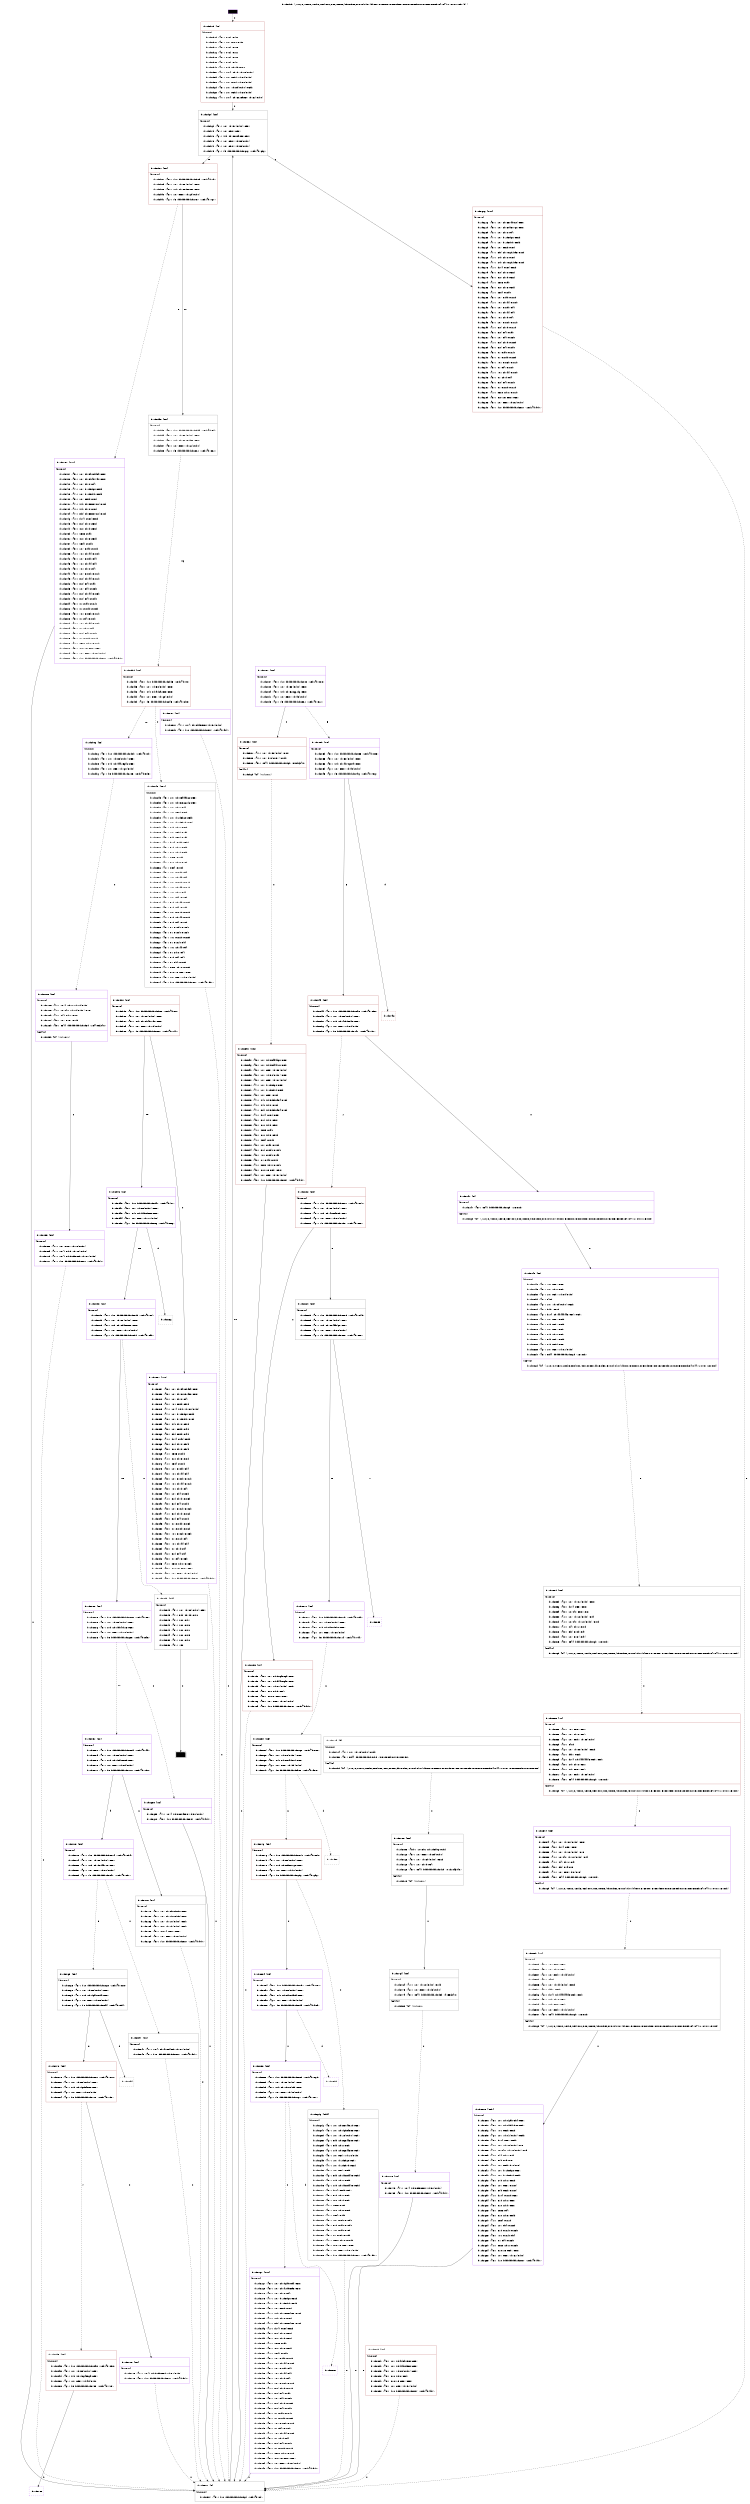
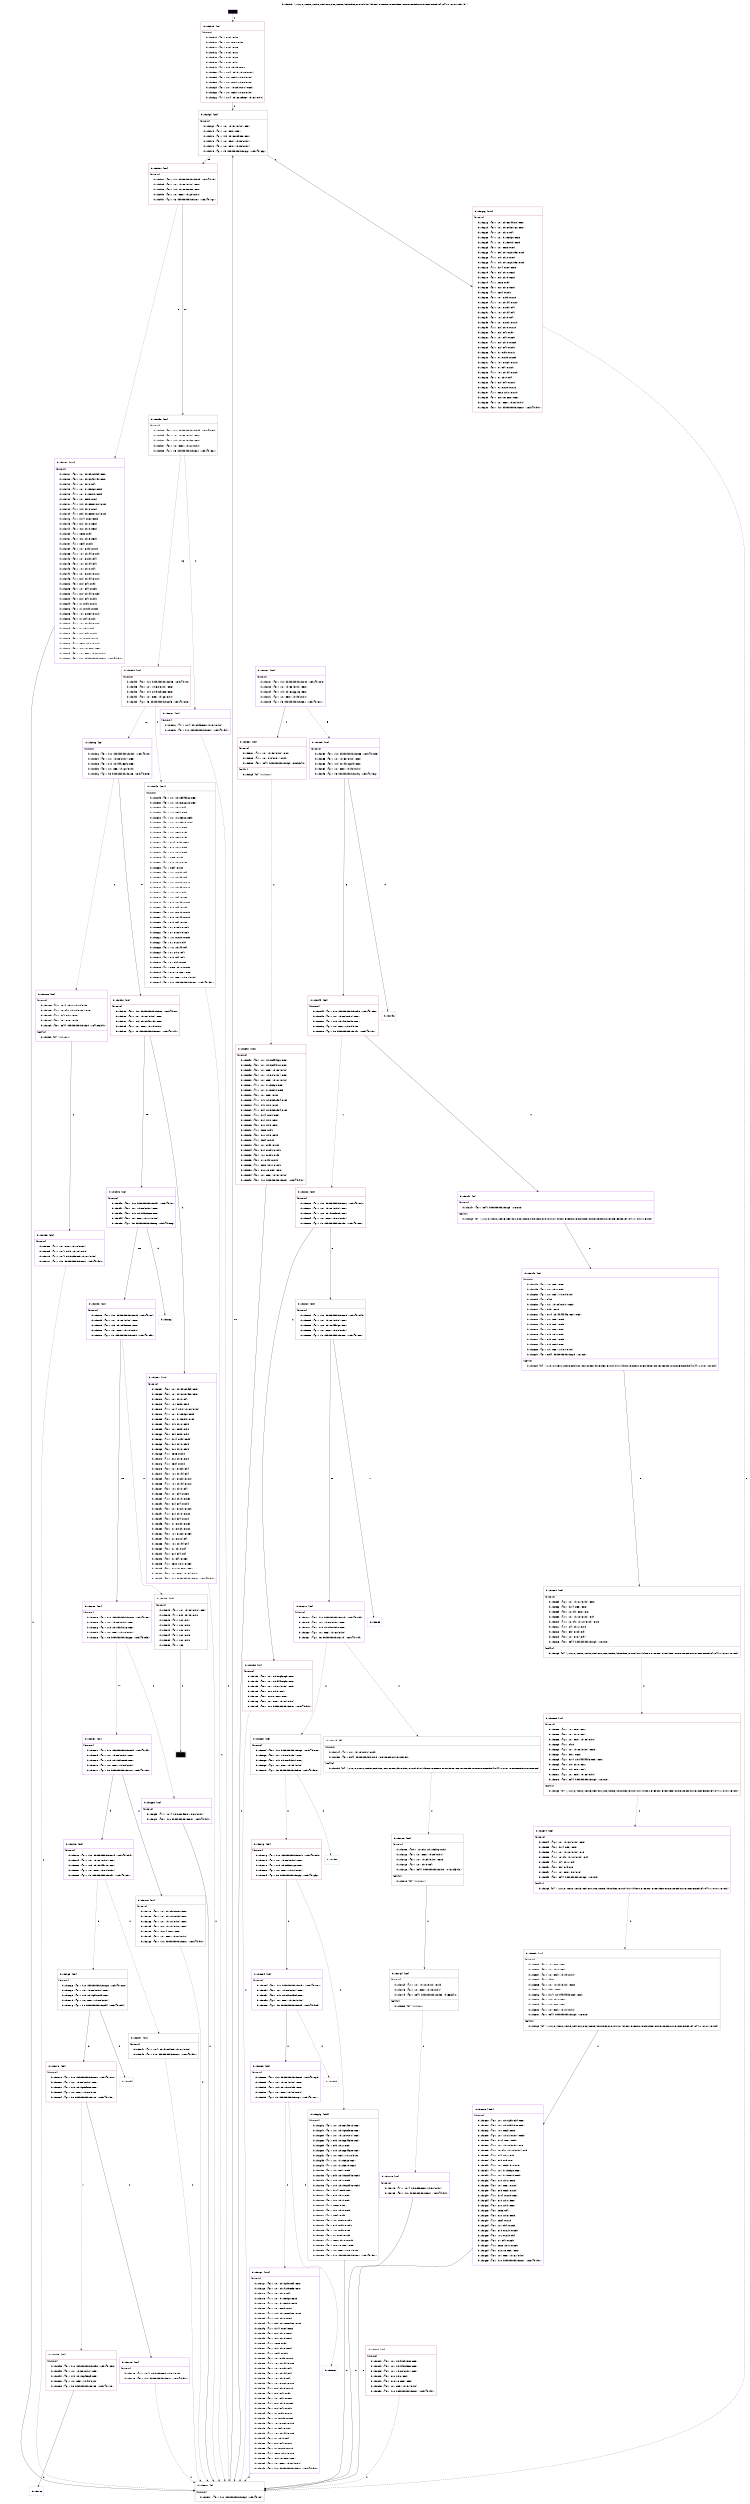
edge "0x40209a [22]" -> "0x4028c4 [12]": added, label "1"
edge "0x4020c6 [22]" -> "0x4020dc [22]": added, label "14"
edge "0x4024fc [52]" -> "0x402530 [35]": style dashed -> solid
edge "0x402244 [25]" -> "0x40274f [9]": added, label "1"
edge "0x4026d6 [109]" -> "0x402a17 [5]": style dashed -> solid
